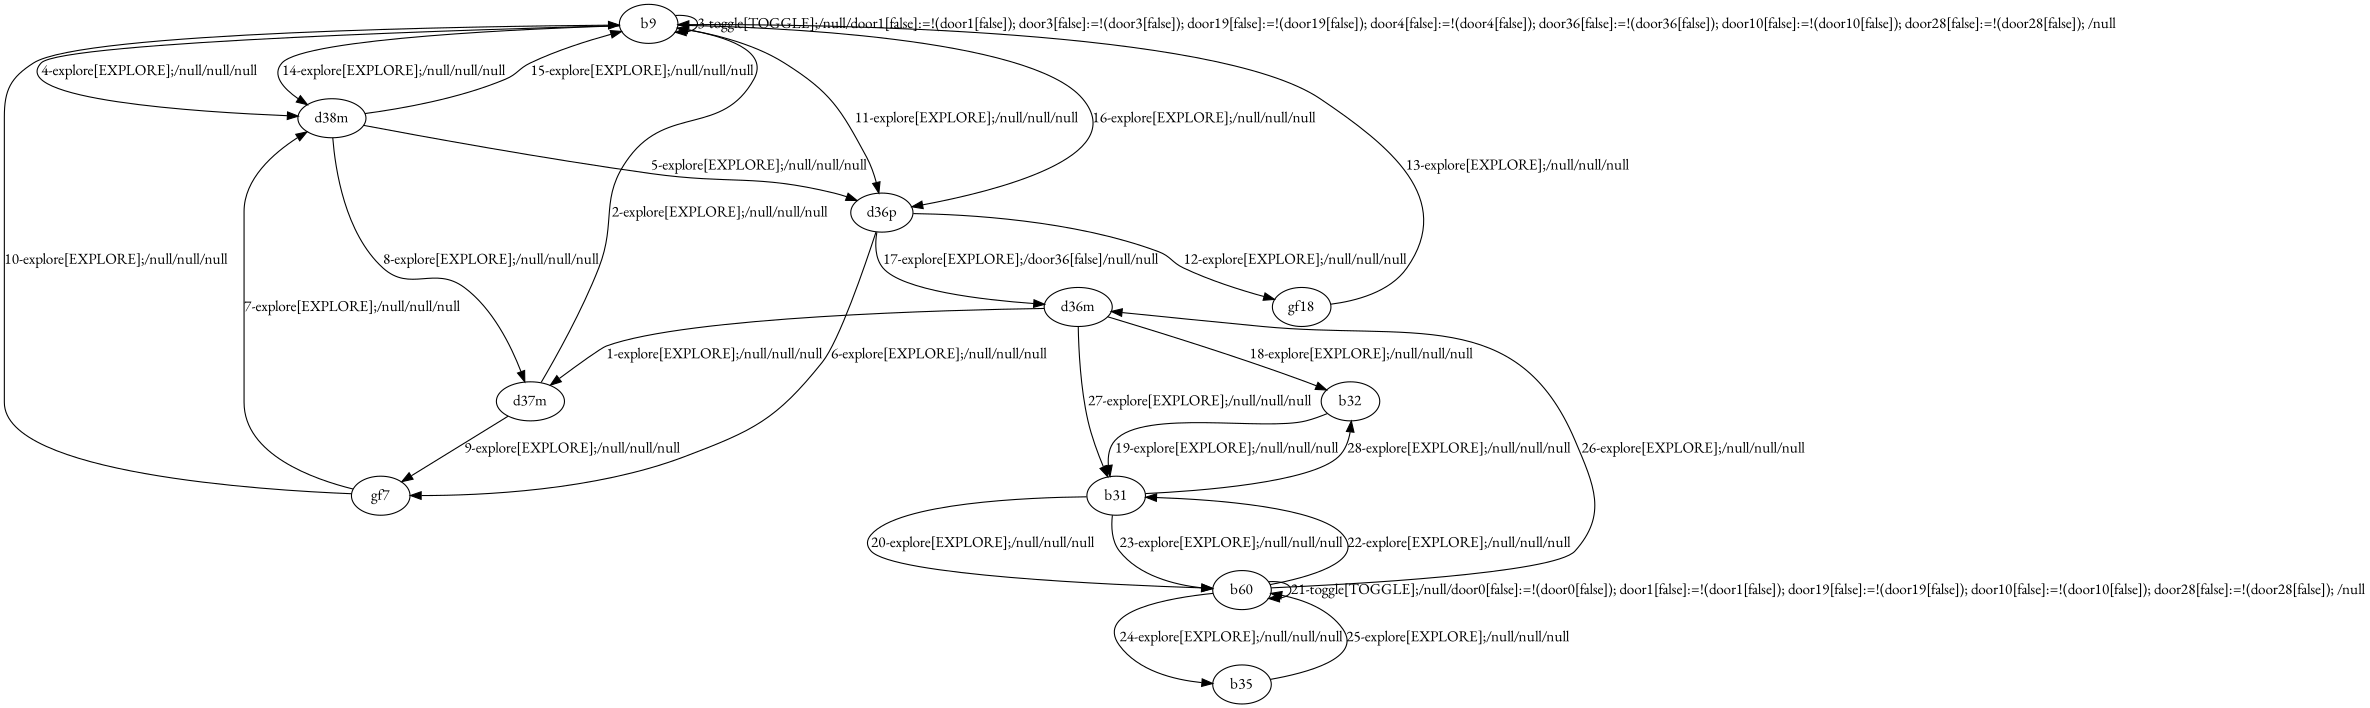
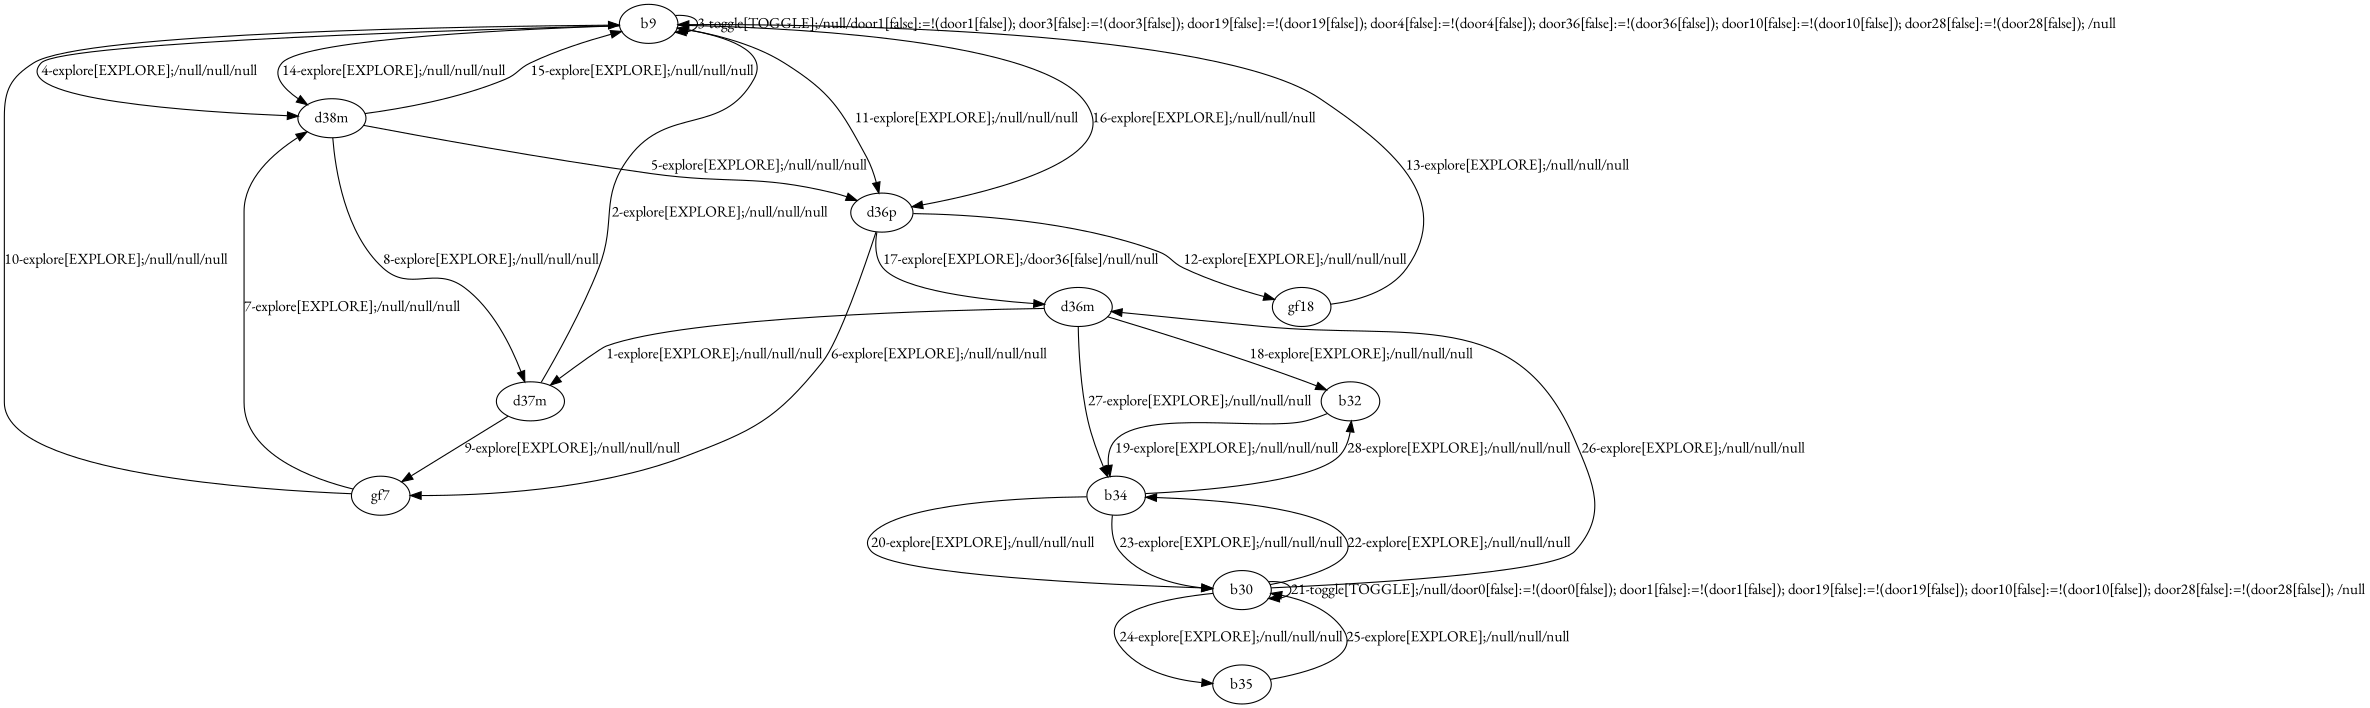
node "b31": label "b31" -> "b34"
node "b60": label "b60" -> "b30"
